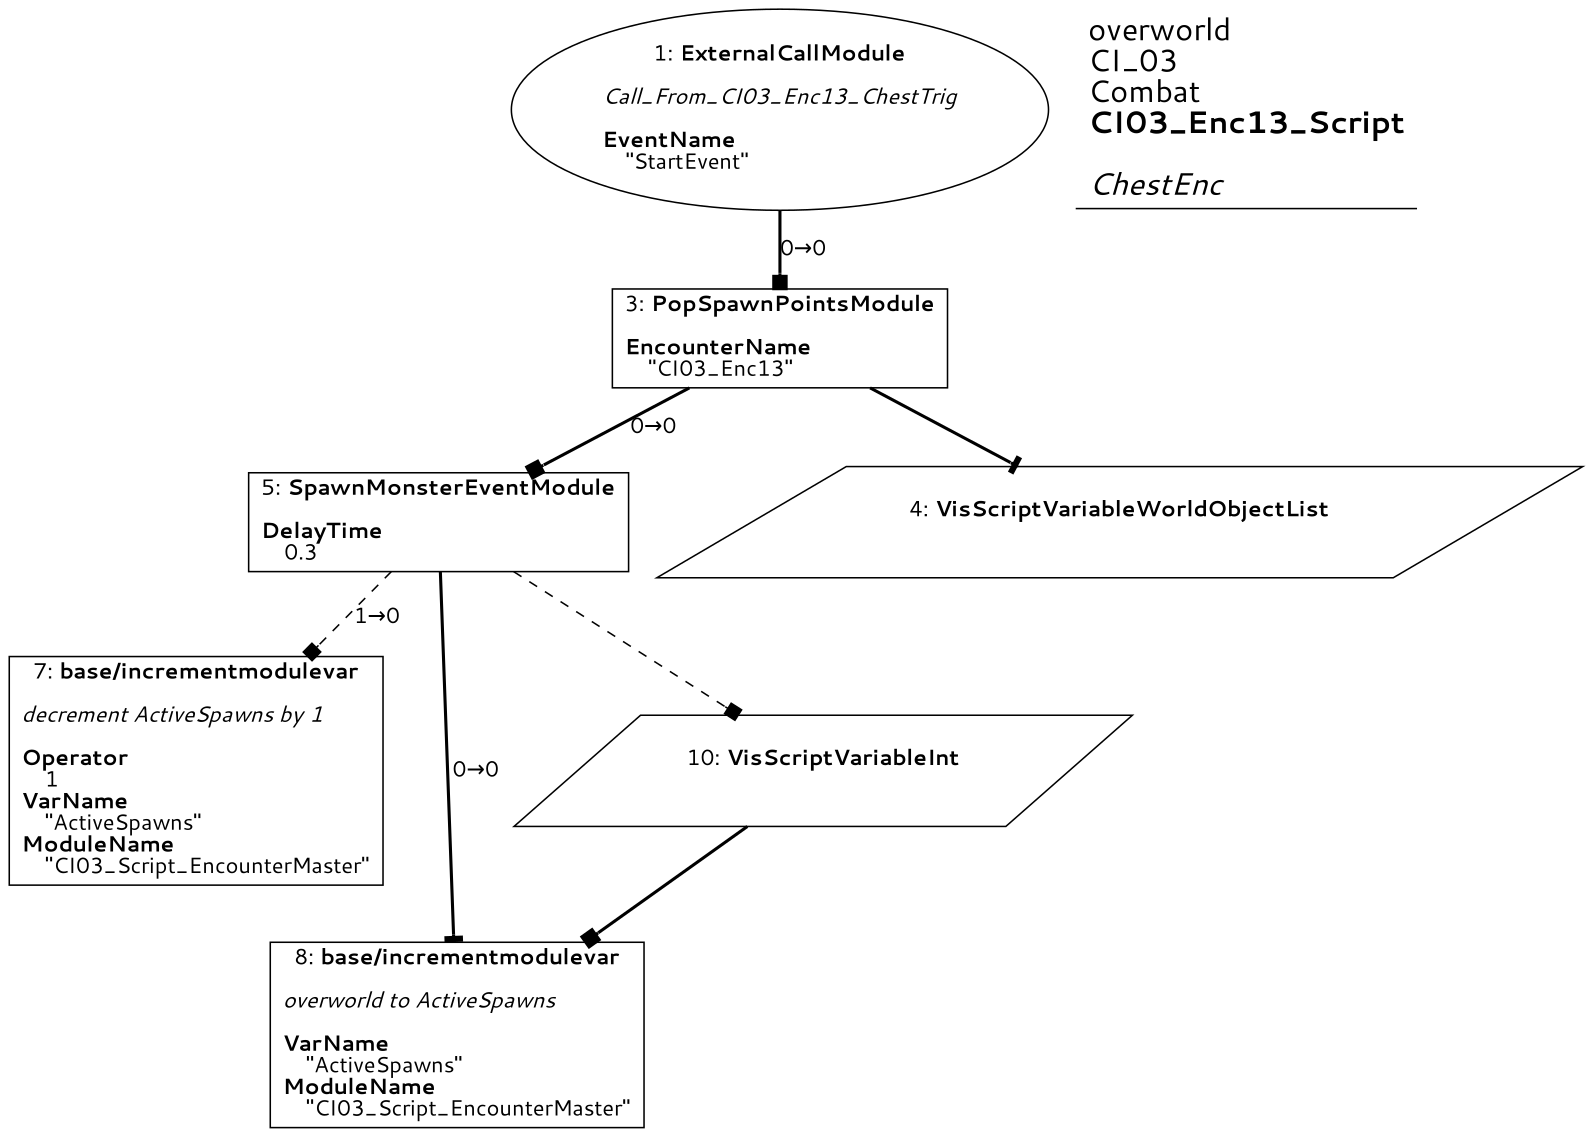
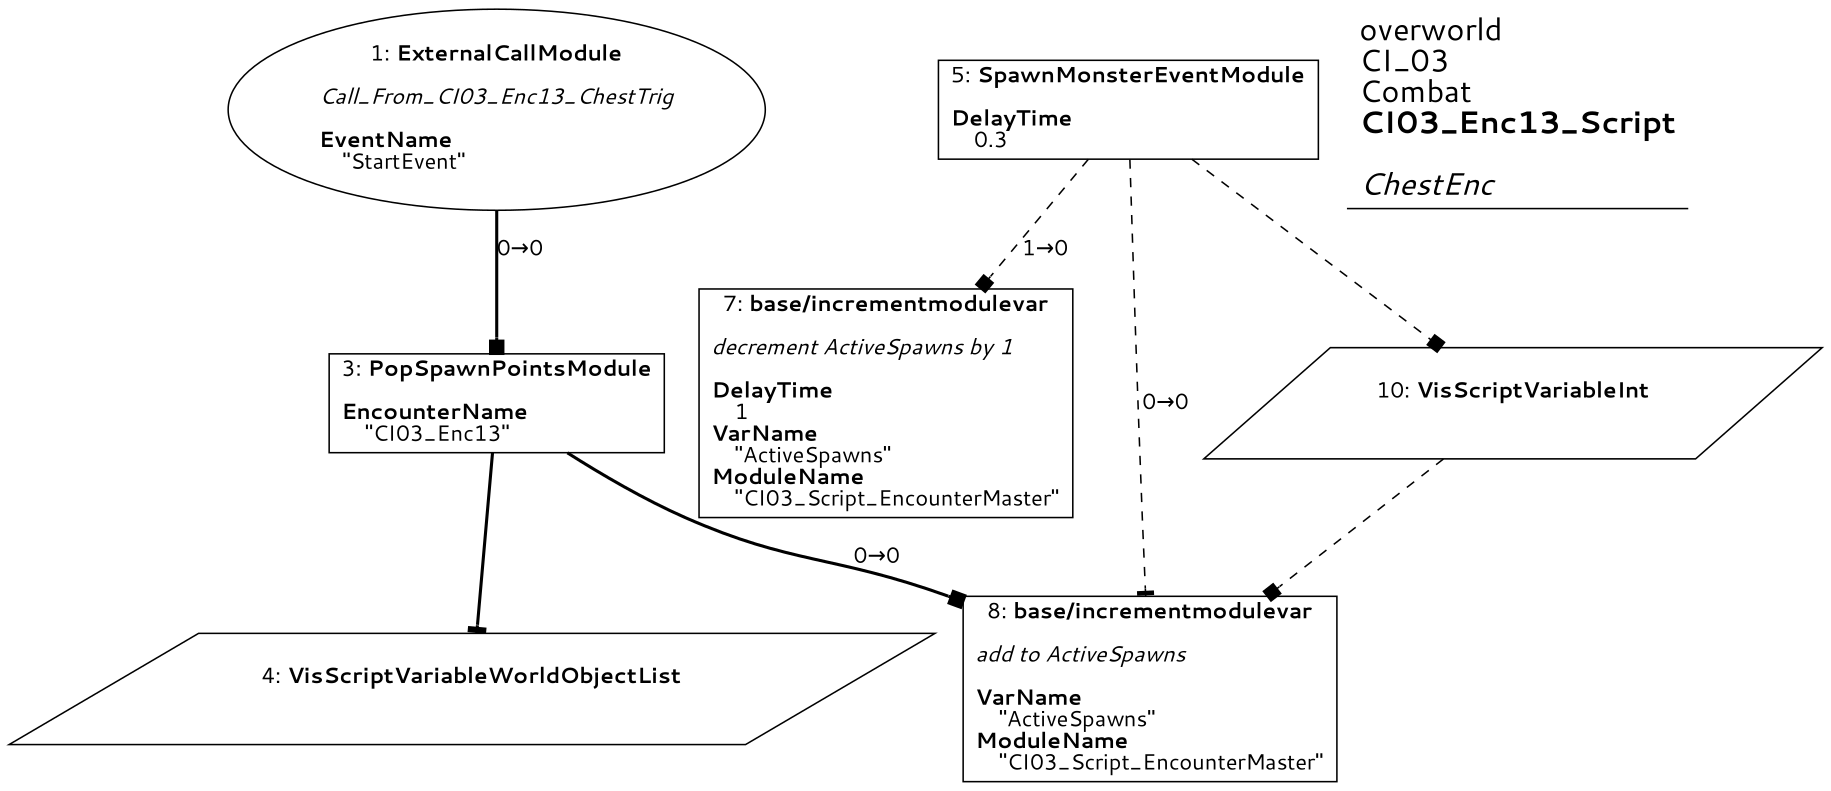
edge "3:" -> "5:": now "3:" -> "8:"
edge "5:" -> "8:": style bold -> dashed
node "7:": text "Operator" -> "DelayTime"
edge "10:" -> "8:": style bold -> dashed
node "8:": text "overworld to ActiveSpawns" -> "add to ActiveSpawns"
